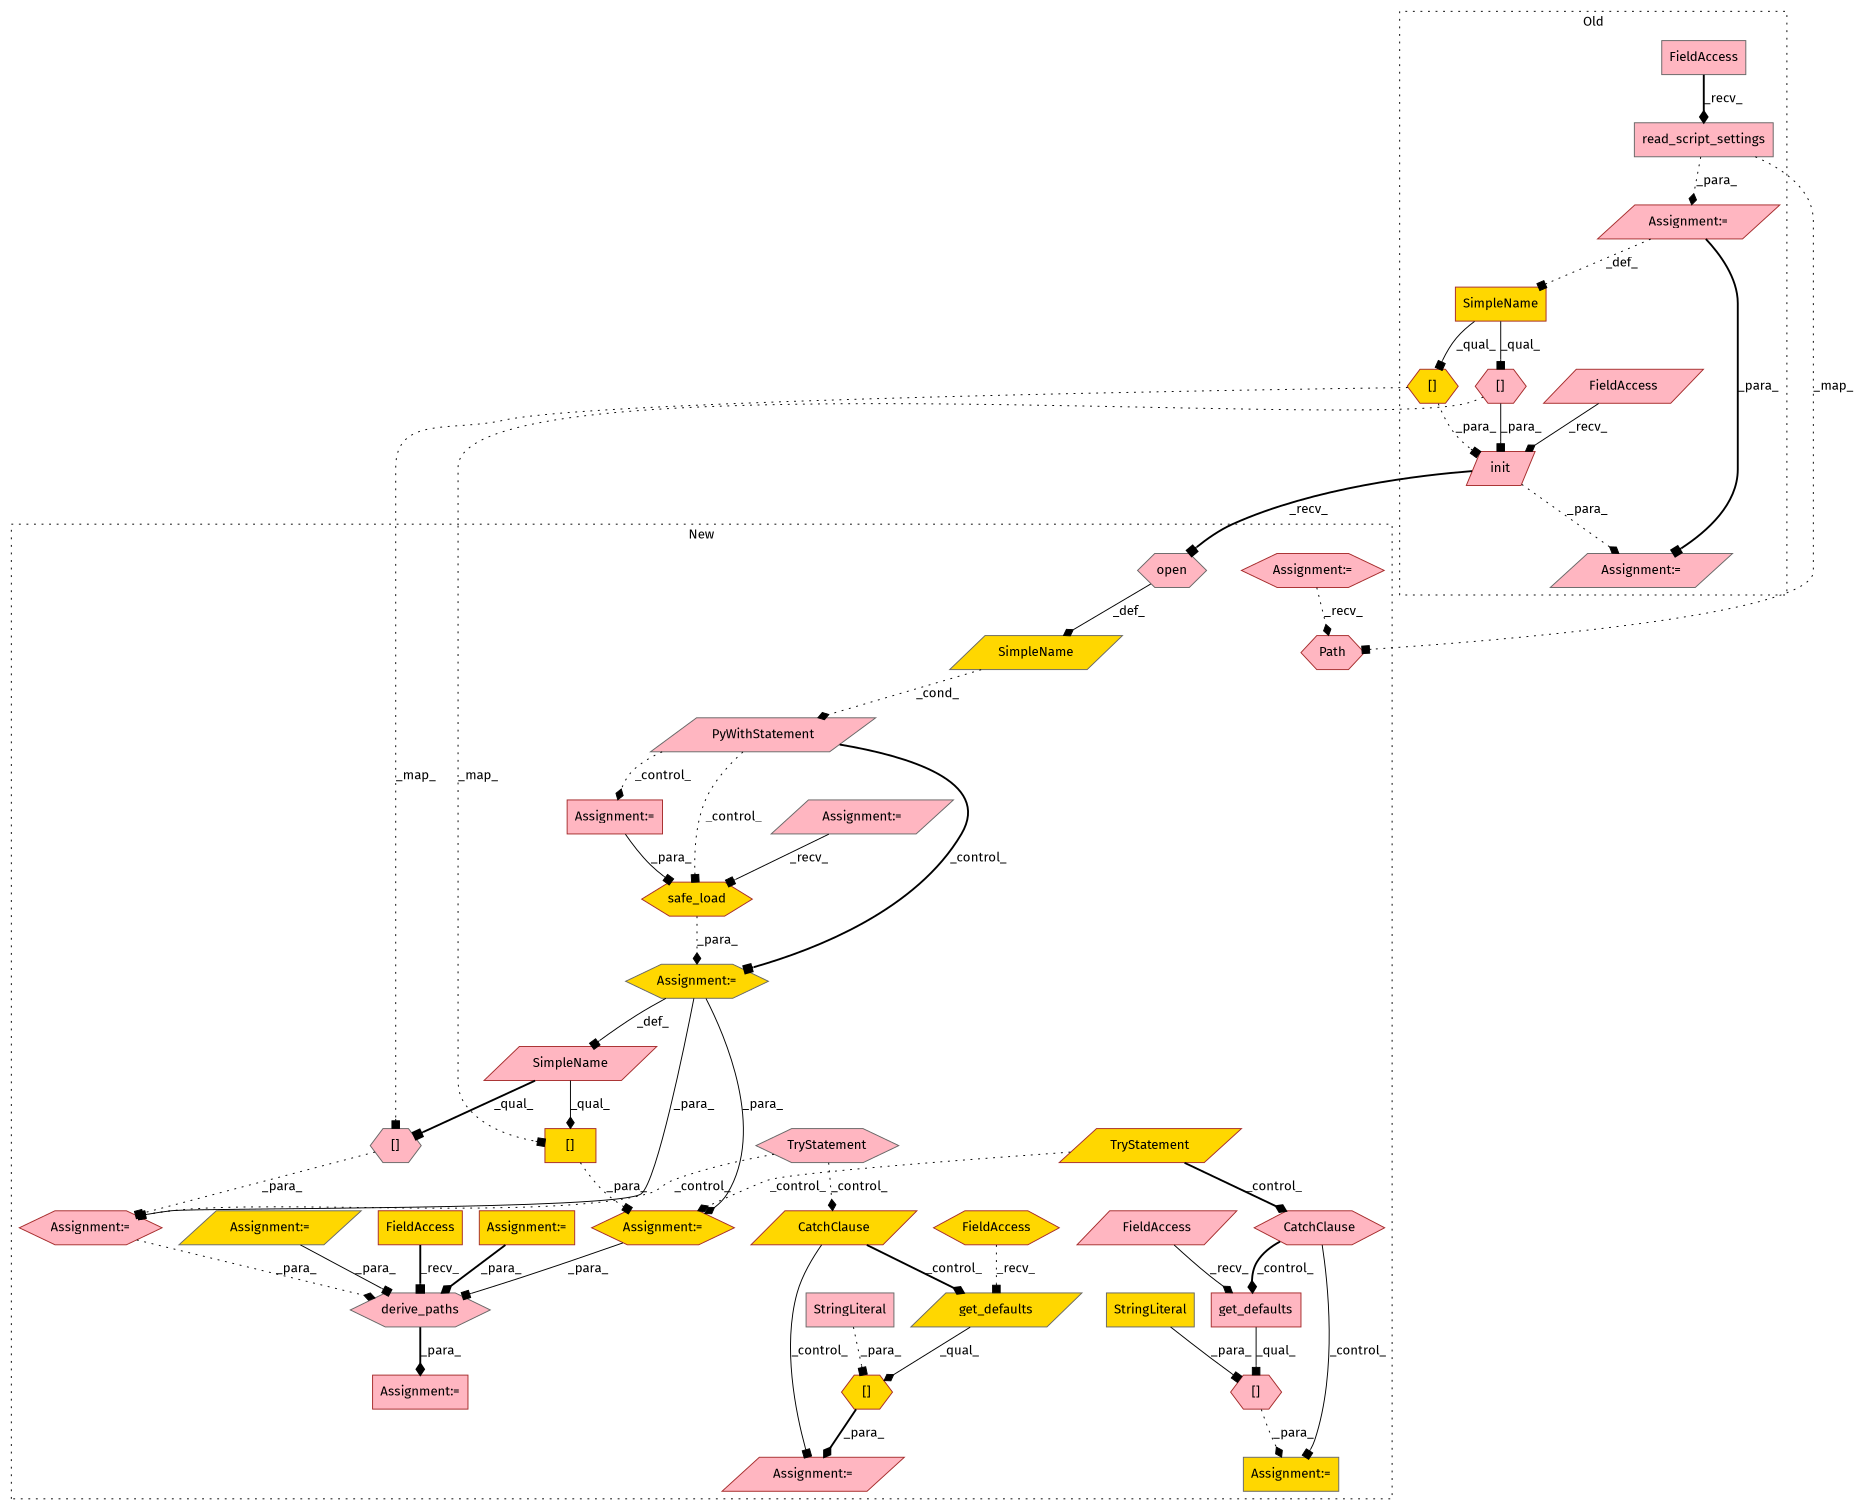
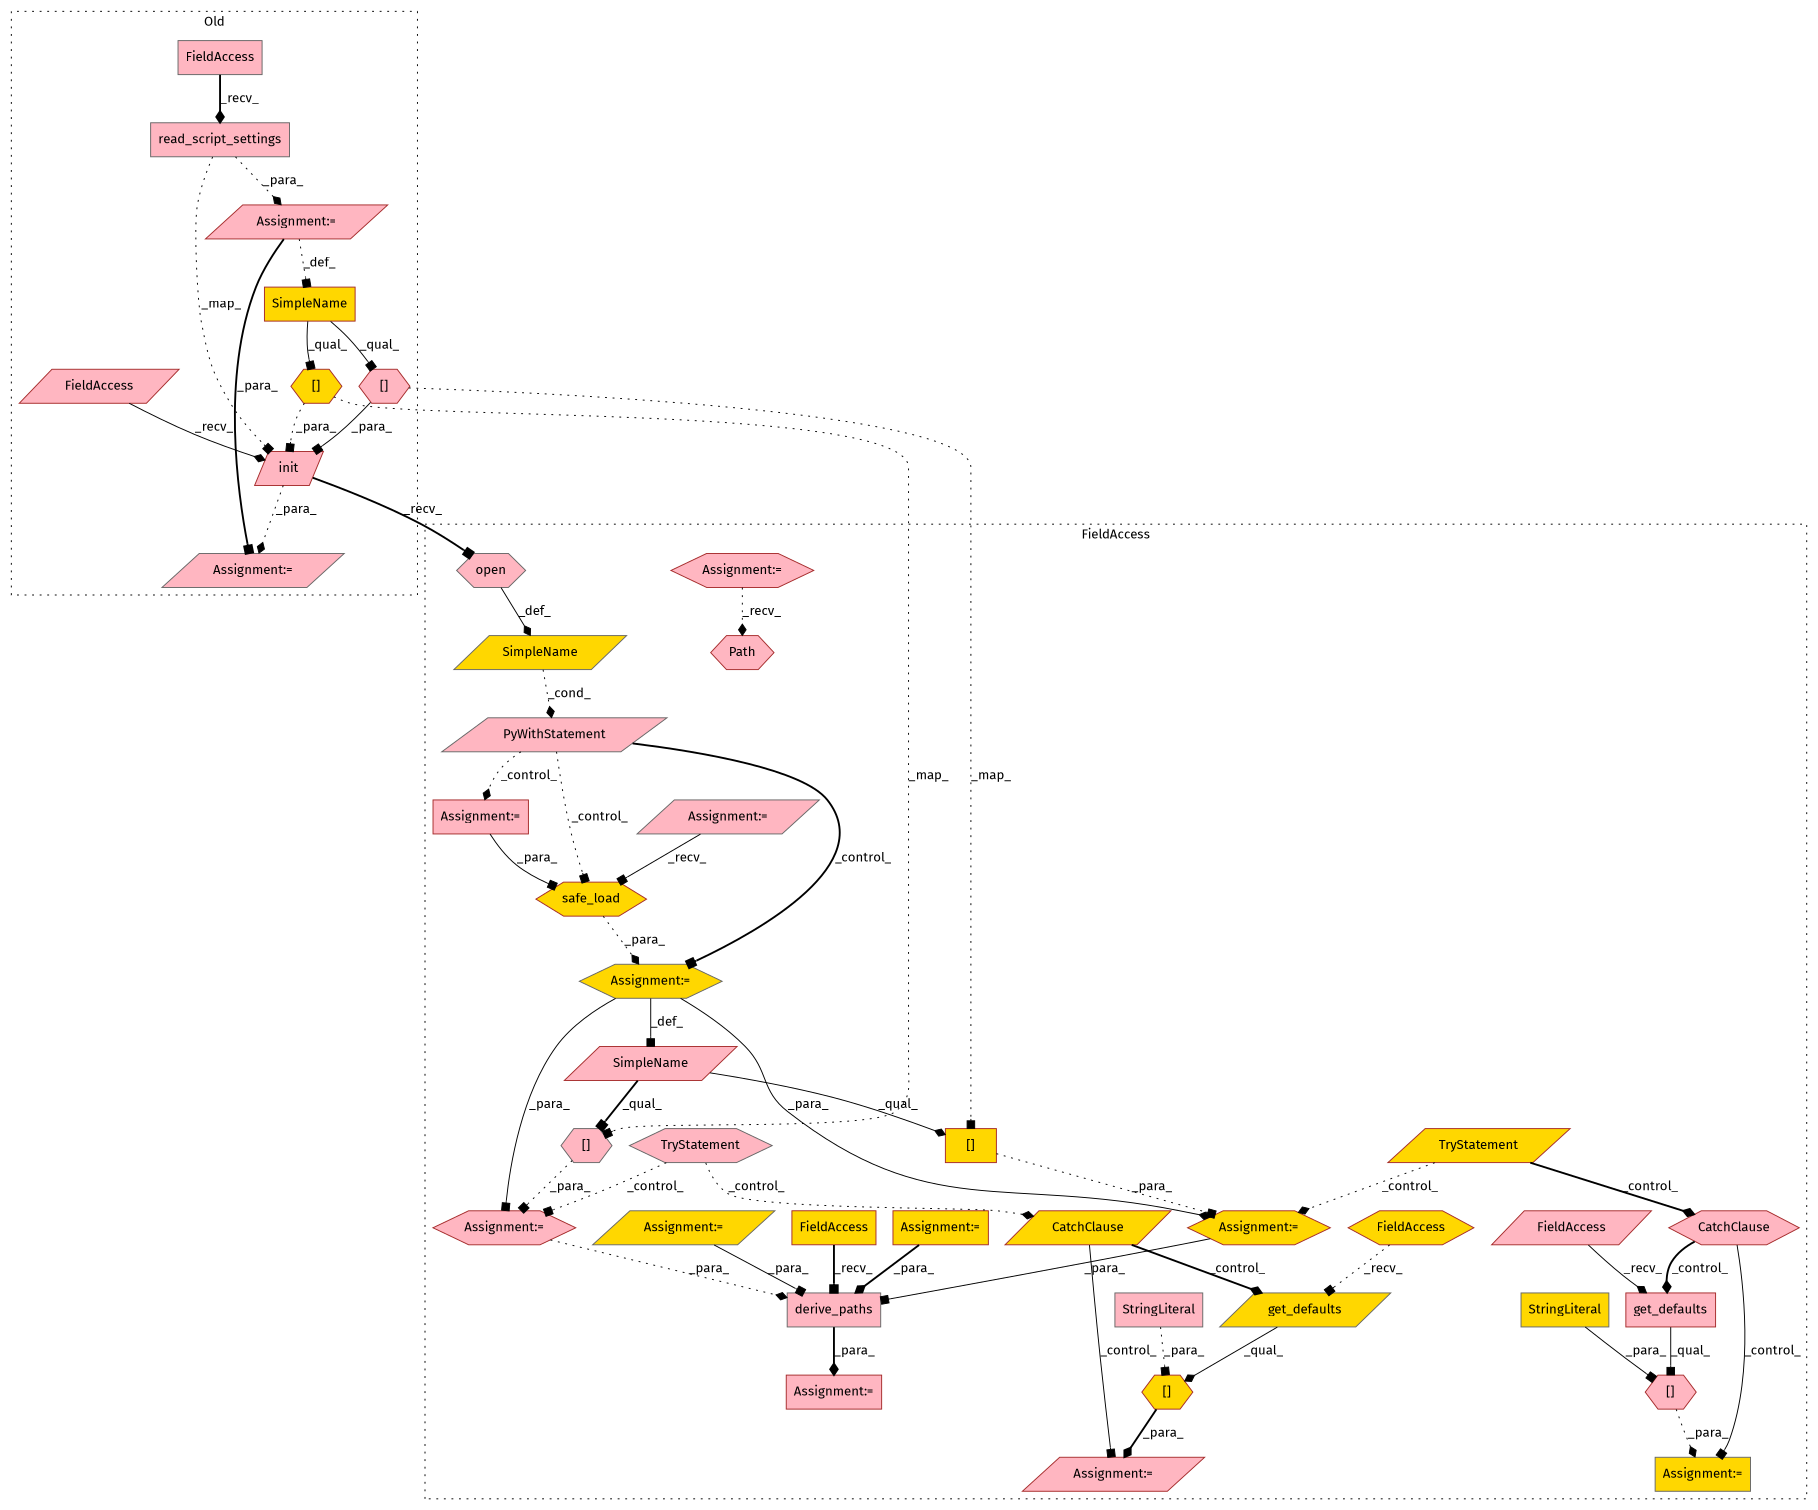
cluster "New": label "New" -> "FieldAccess"
edge "read_script_settings" -> "Path": now "read_script_settings" -> "init"
node "derive_paths": shape hexagon -> box
